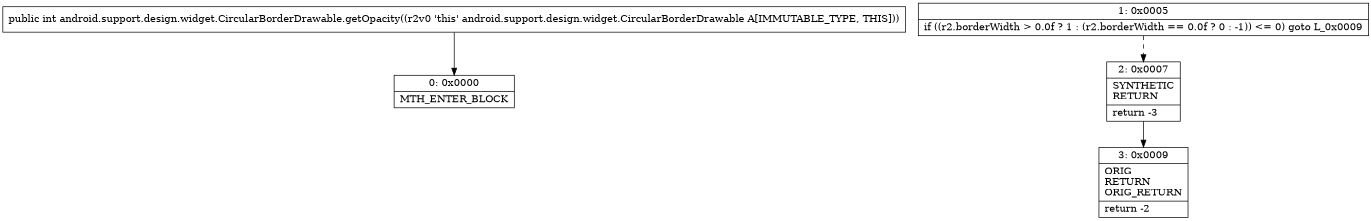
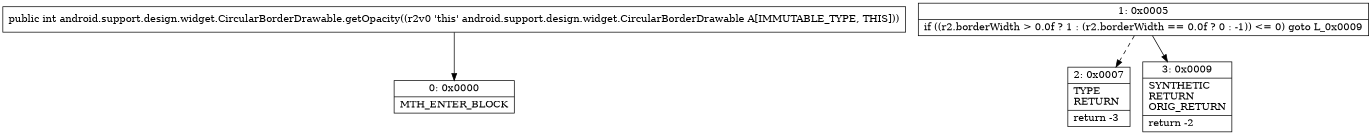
node "2: 0x0007": text "SYNTHETIC" -> "TYPE"
edge "2: 0x0007" -> "3: 0x0009": now "1: 0x0005" -> "3: 0x0009"
node "3: 0x0009": text "ORIG" -> "SYNTHETIC"
